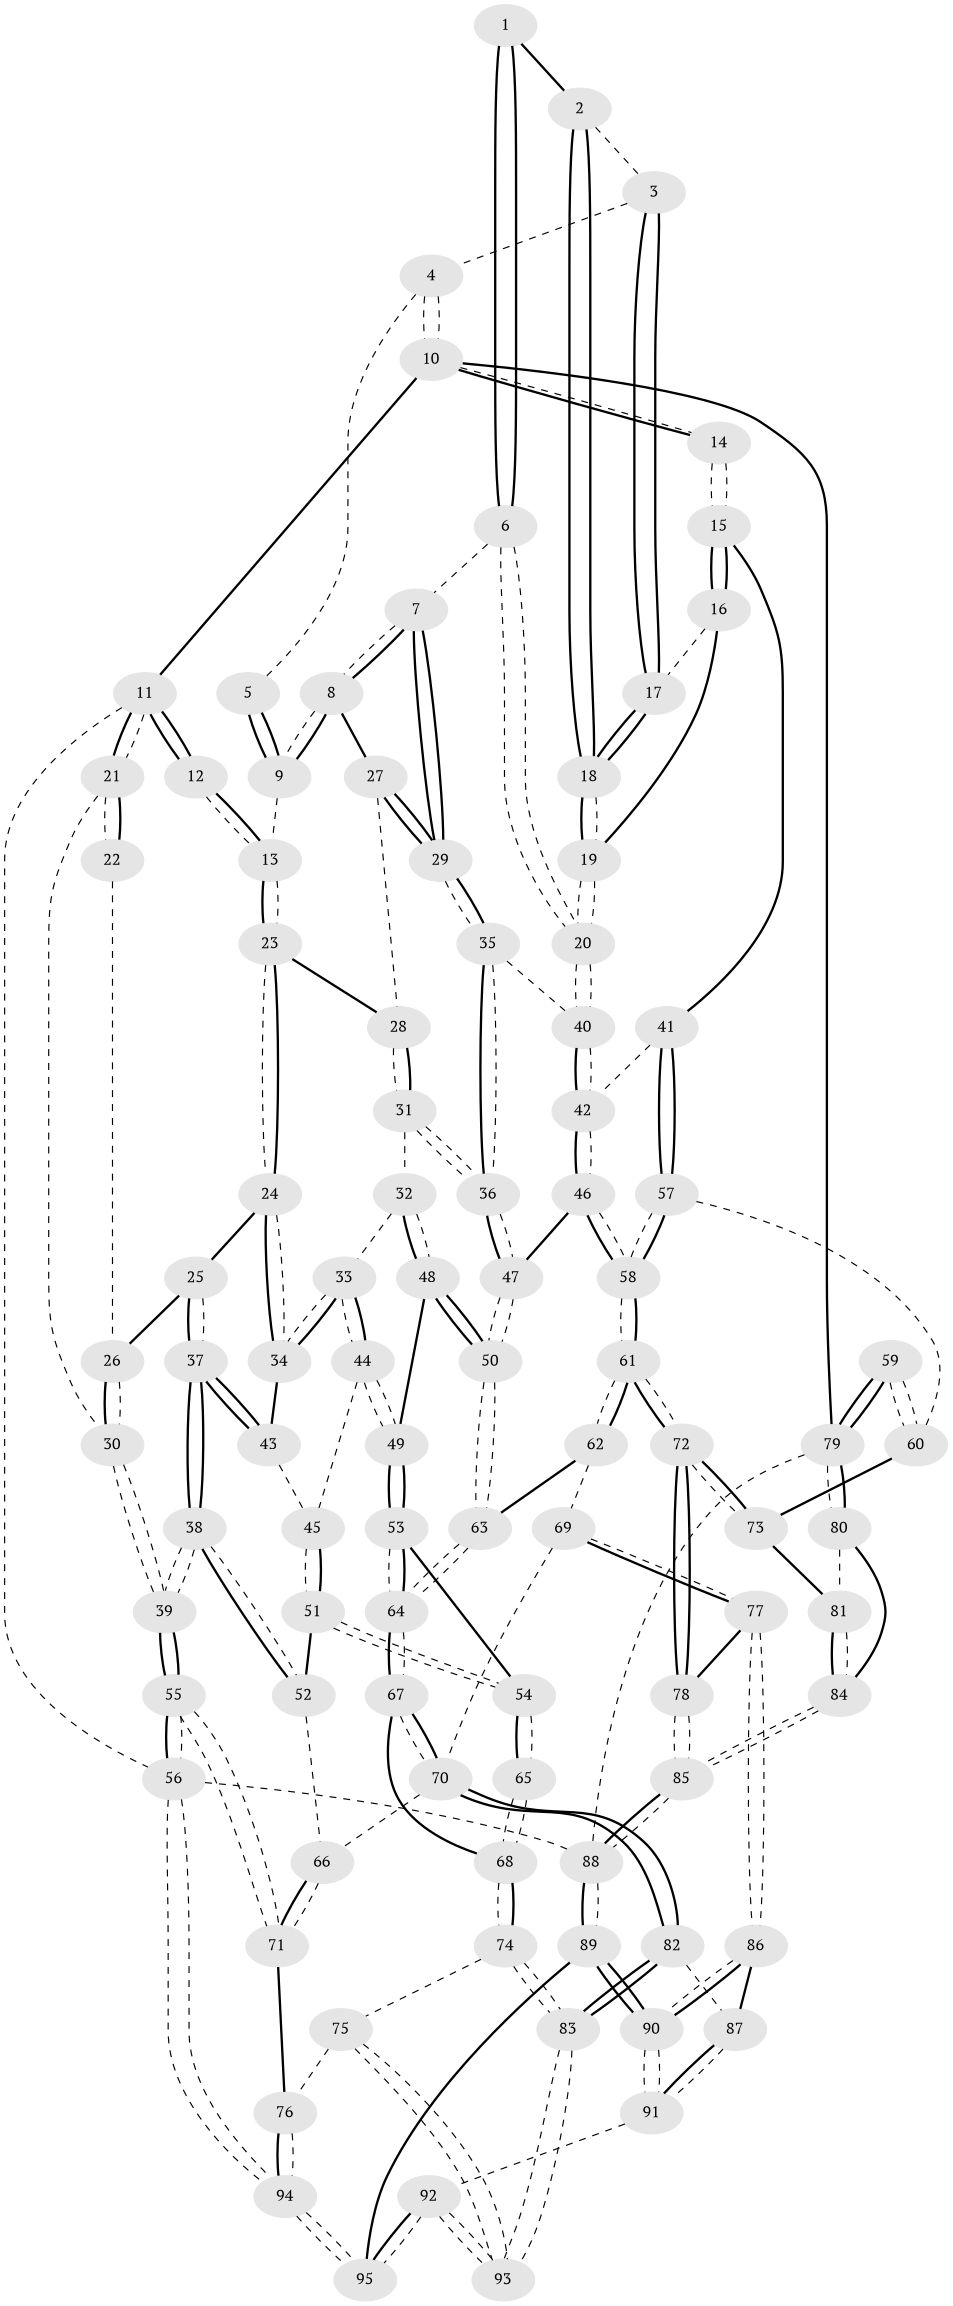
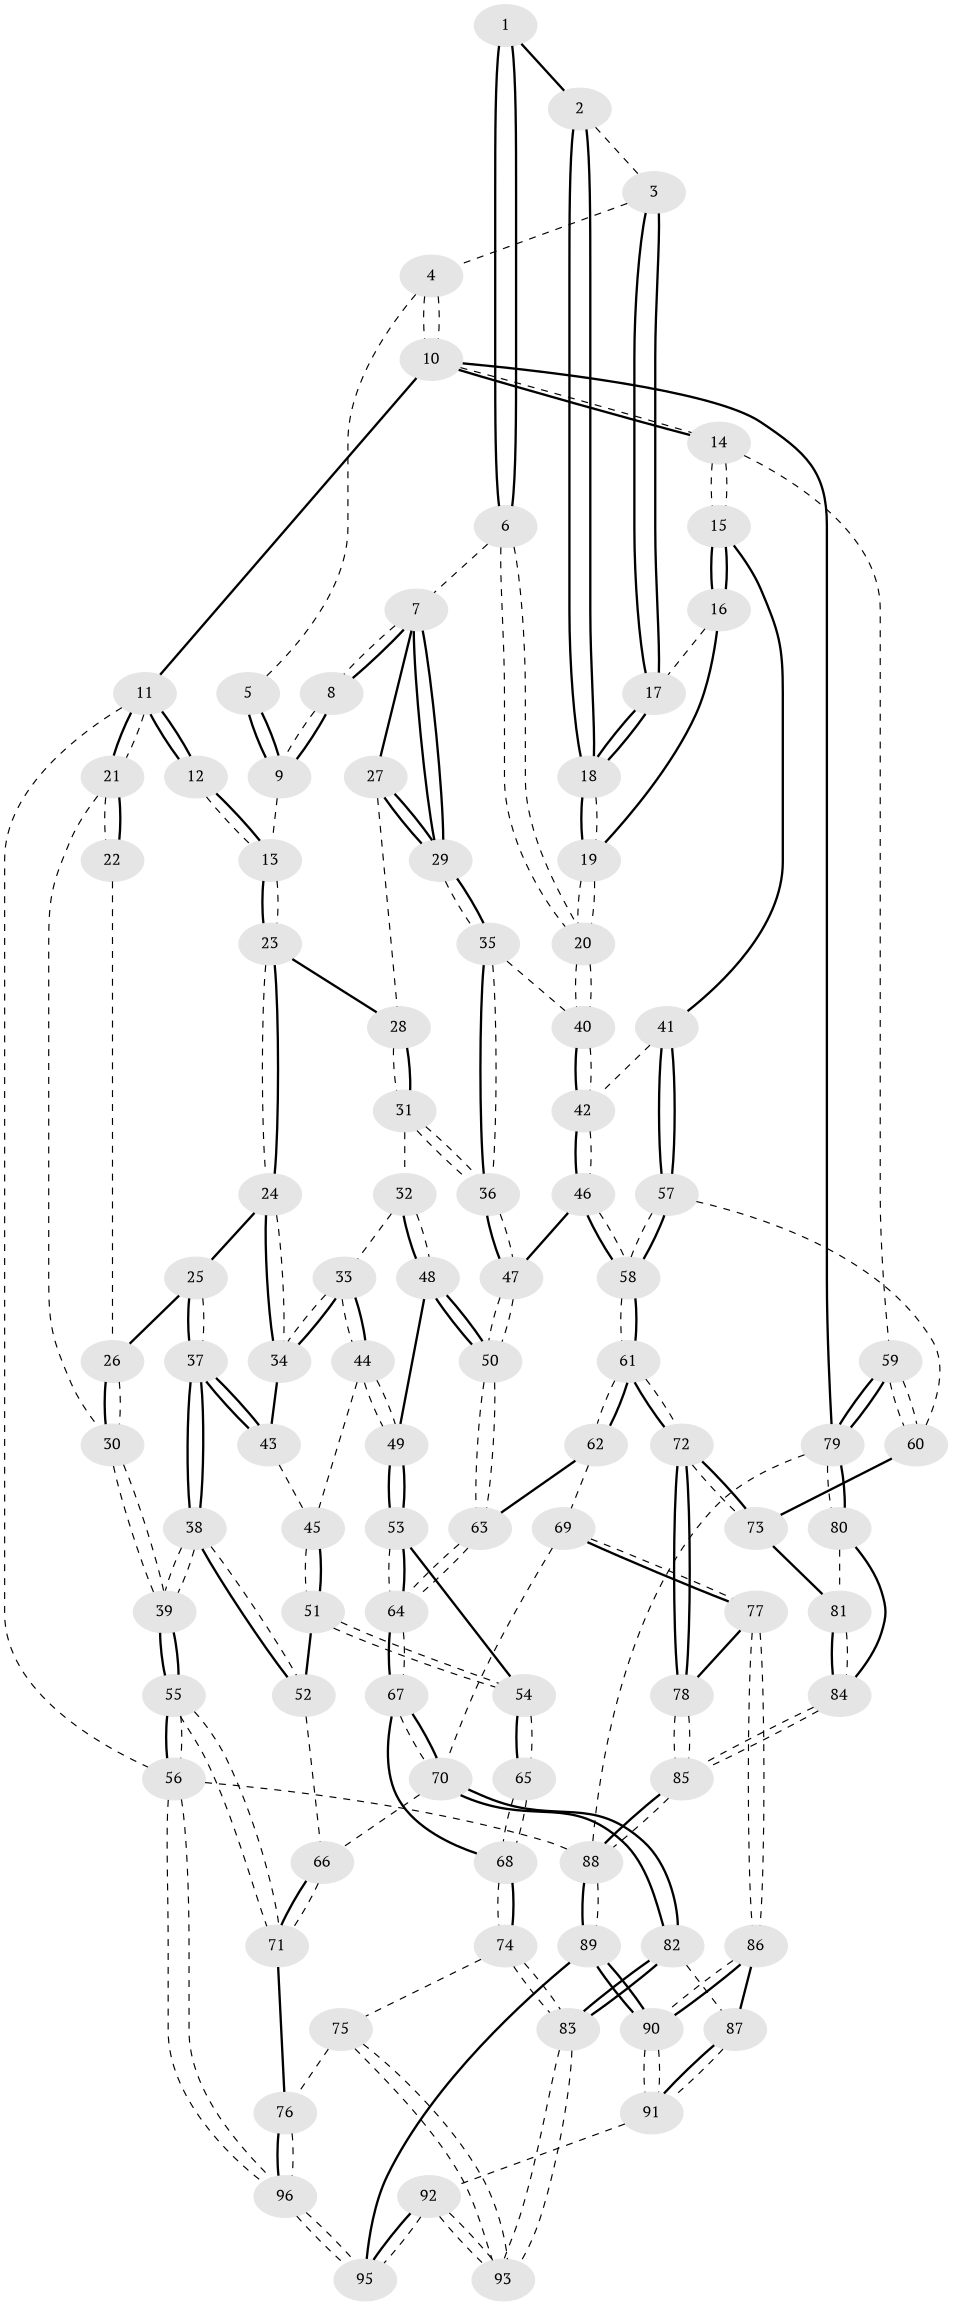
edge "8" -- "27": now "7" -- "27"
edge "14" -- "59": added
node "94": label "94" -> "96"
